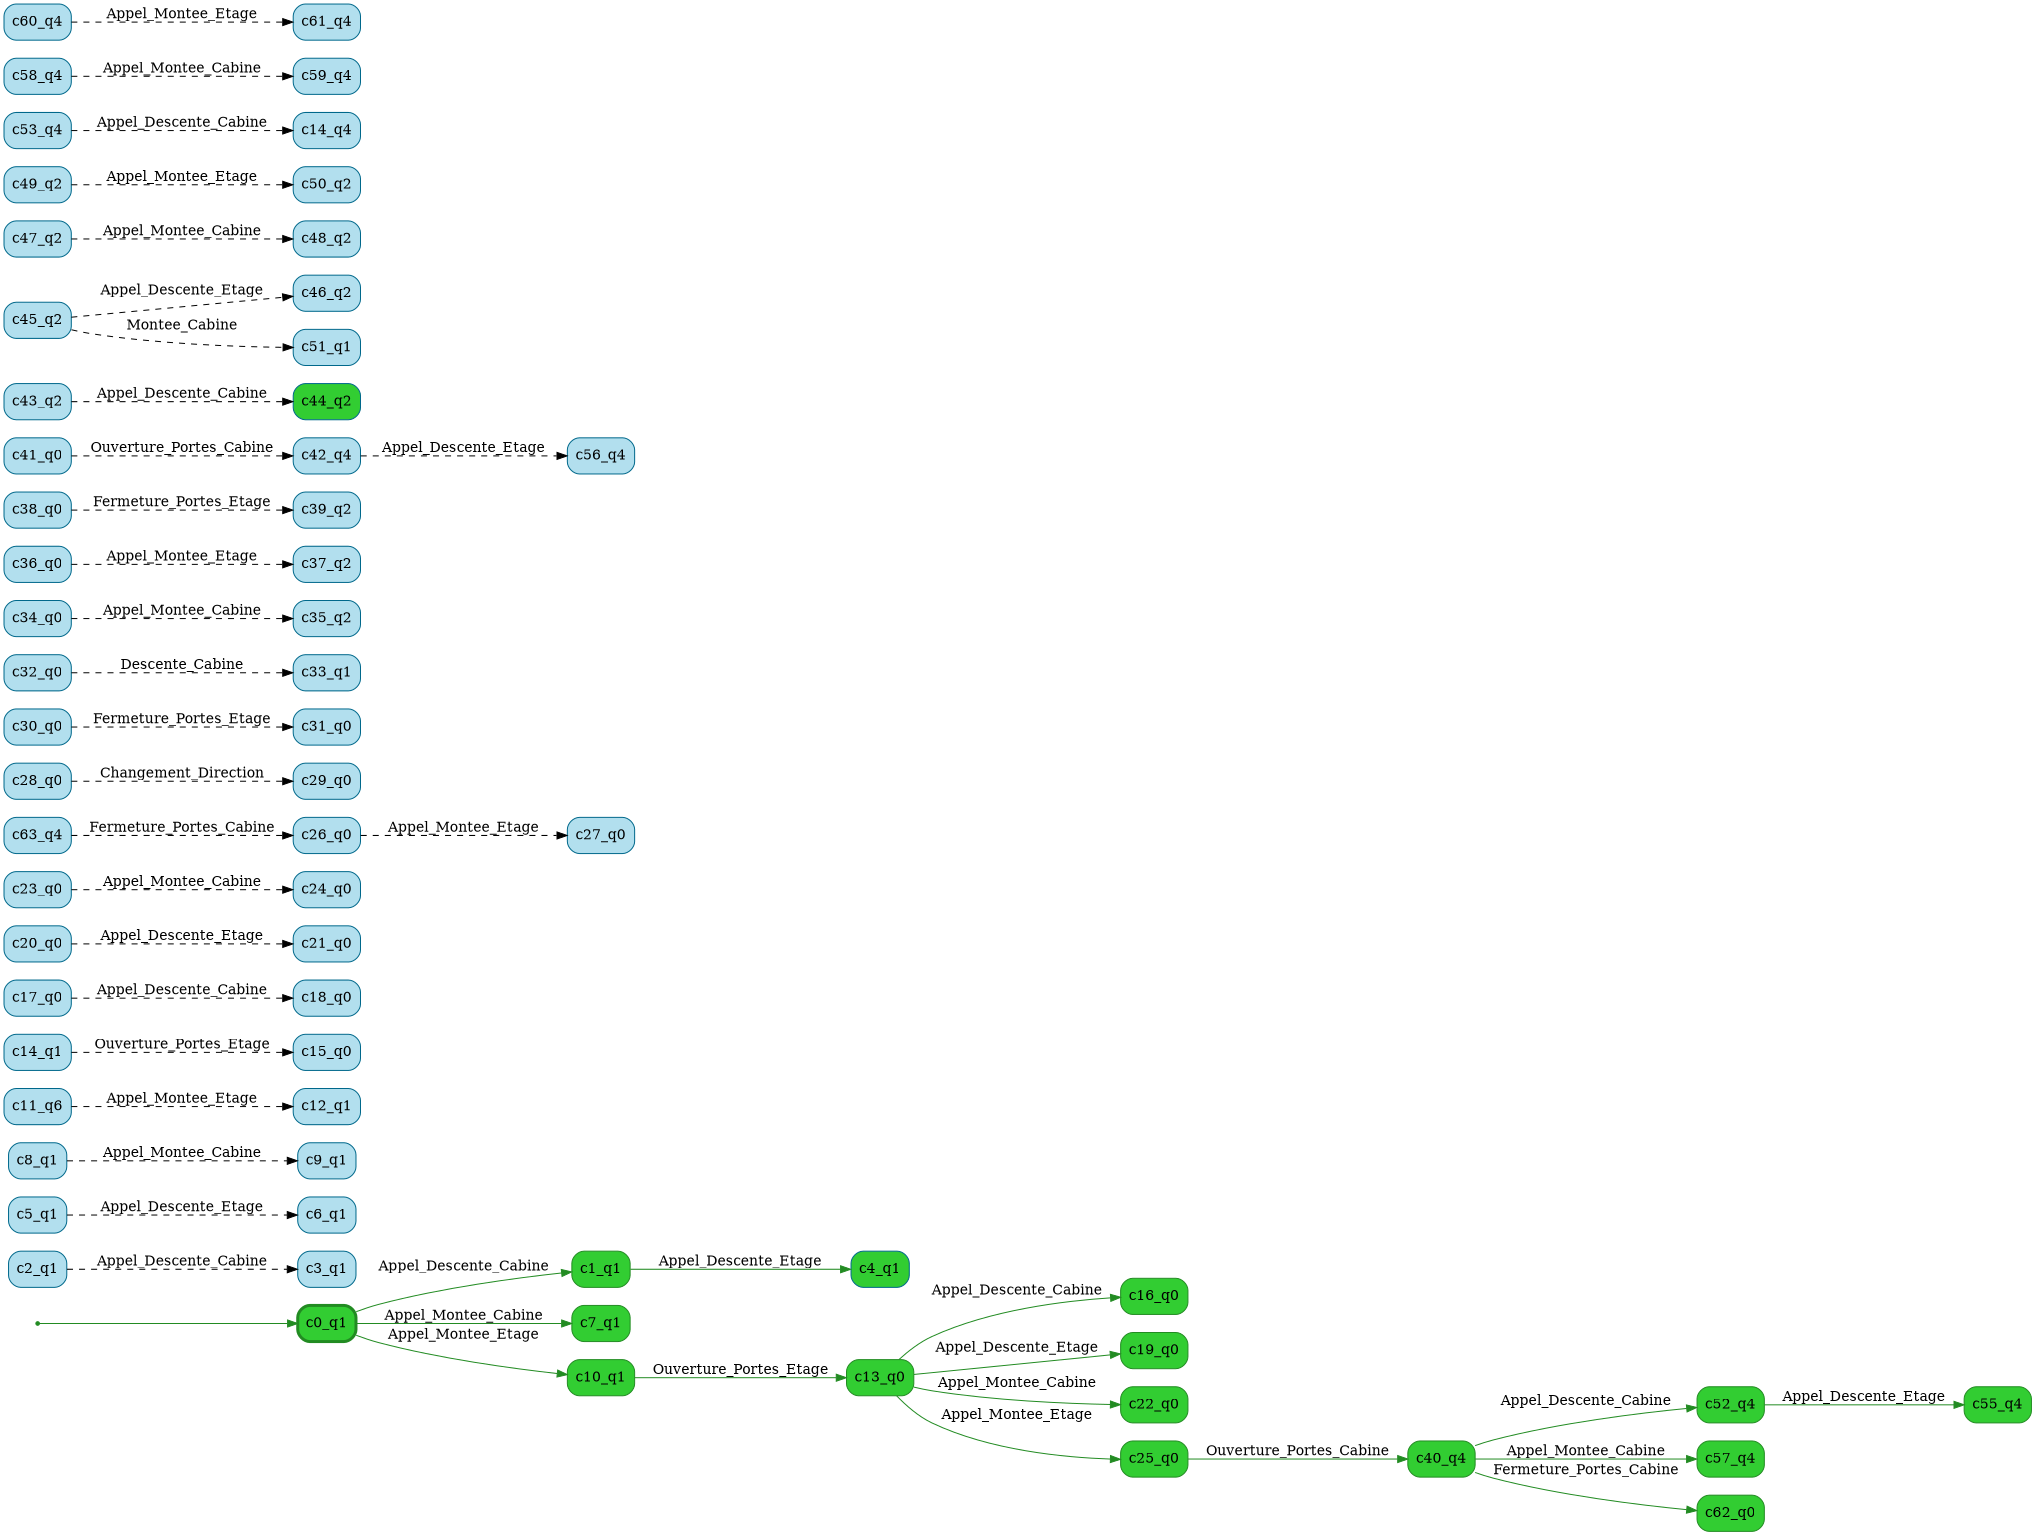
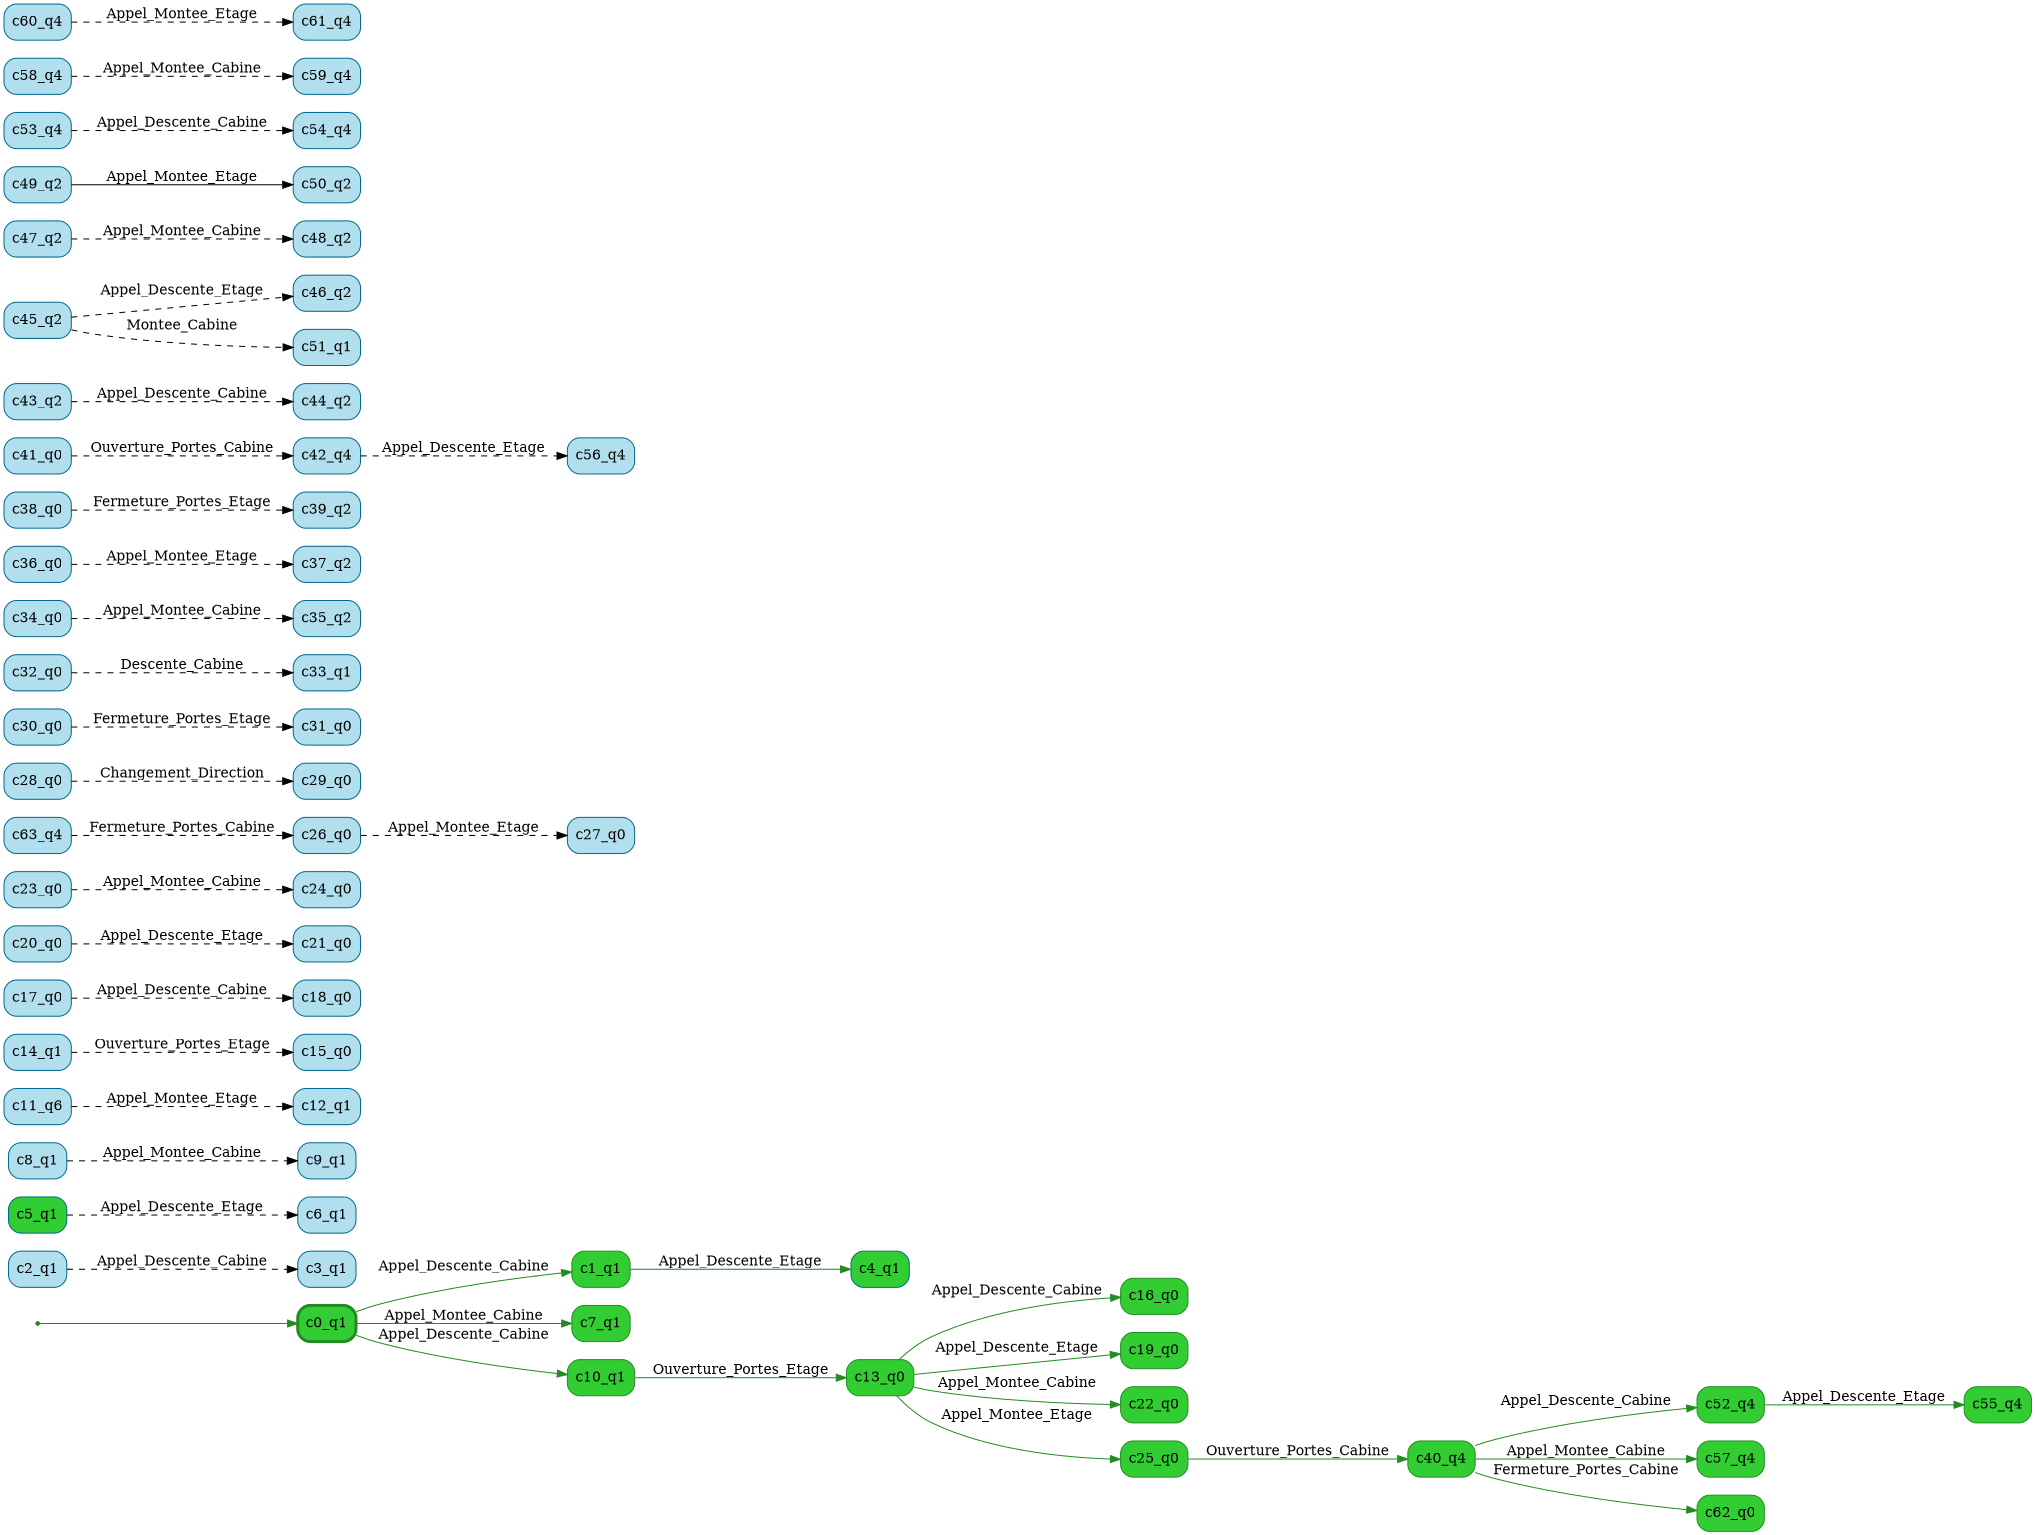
node "c14_q4": label "c14_q4" -> "c54_q4"
edge "c49_q2" -> "c50_q2": style dashed -> solid
node "c44_q2": fillcolor limegreen -> lightblue2
node "c5_q1": fillcolor lightblue2 -> limegreen
edge "c0_q1" -> "c10_q1": label "Appel_Montee_Etage" -> "Appel_Descente_Cabine"
